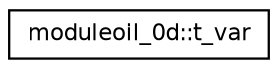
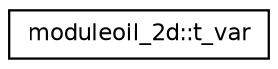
node "moduleoil_0d::t_var": label "moduleoil_0d::t_var" -> "moduleoil_2d::t_var"
